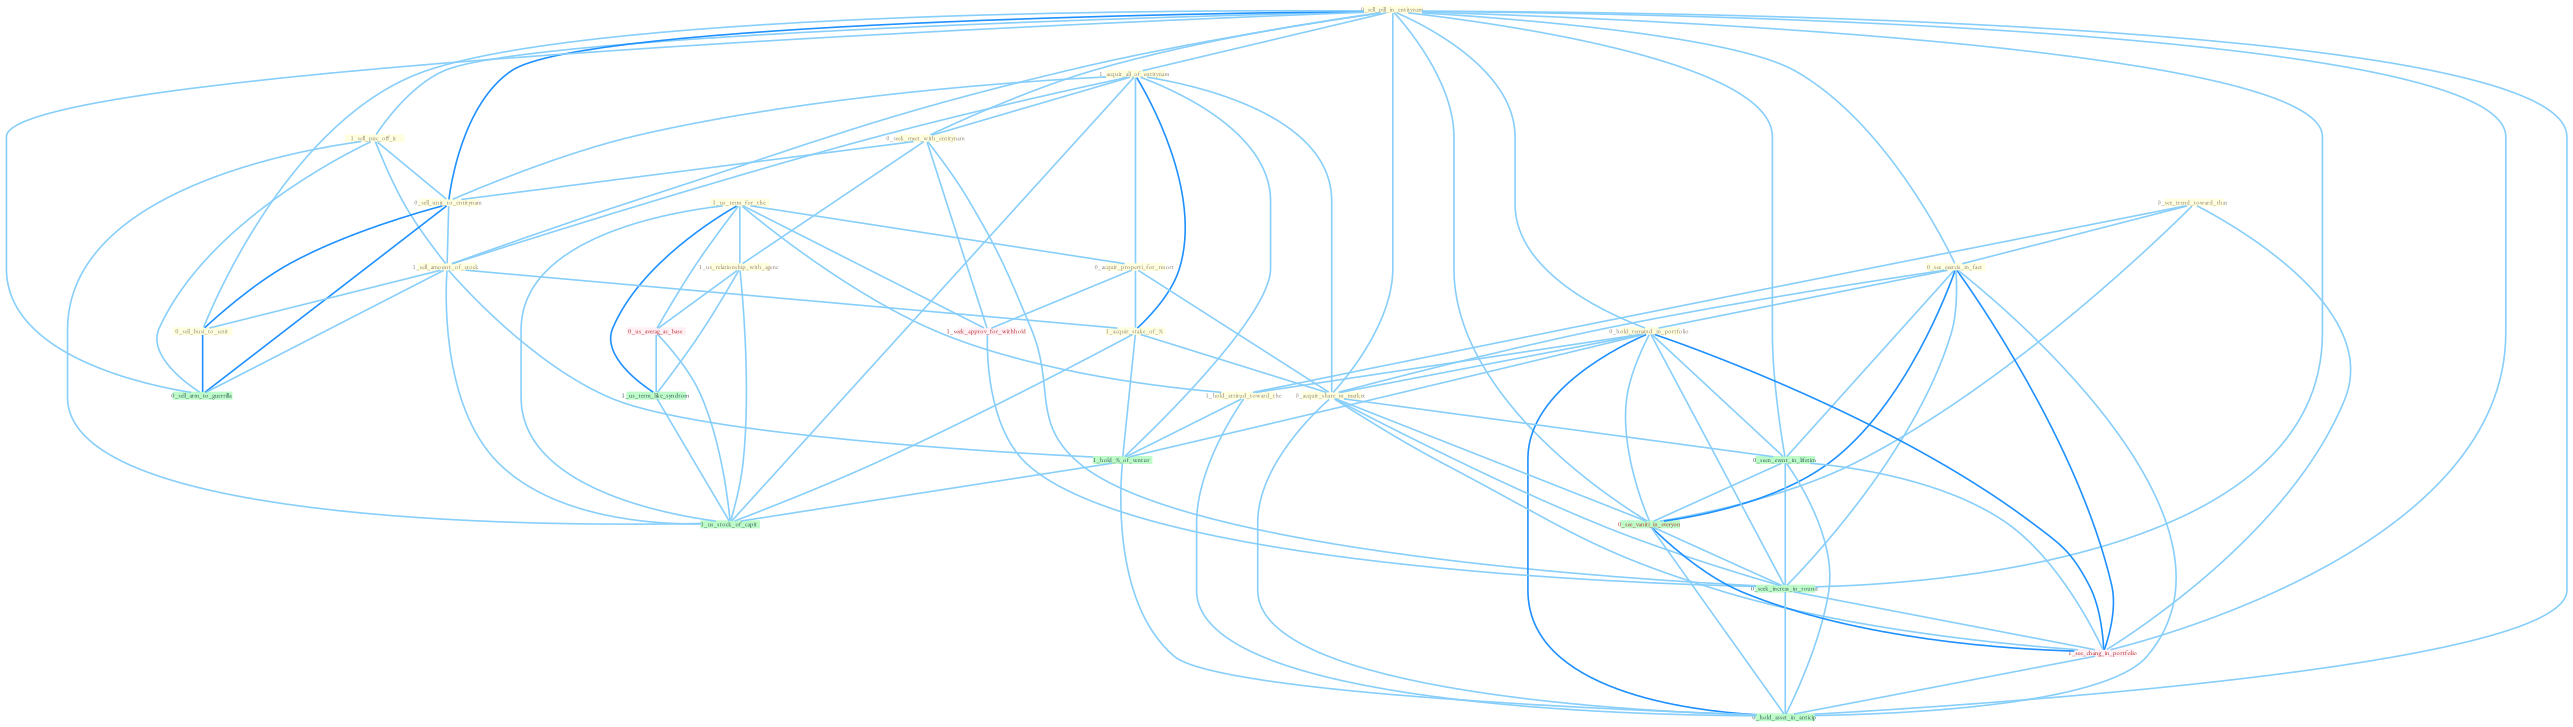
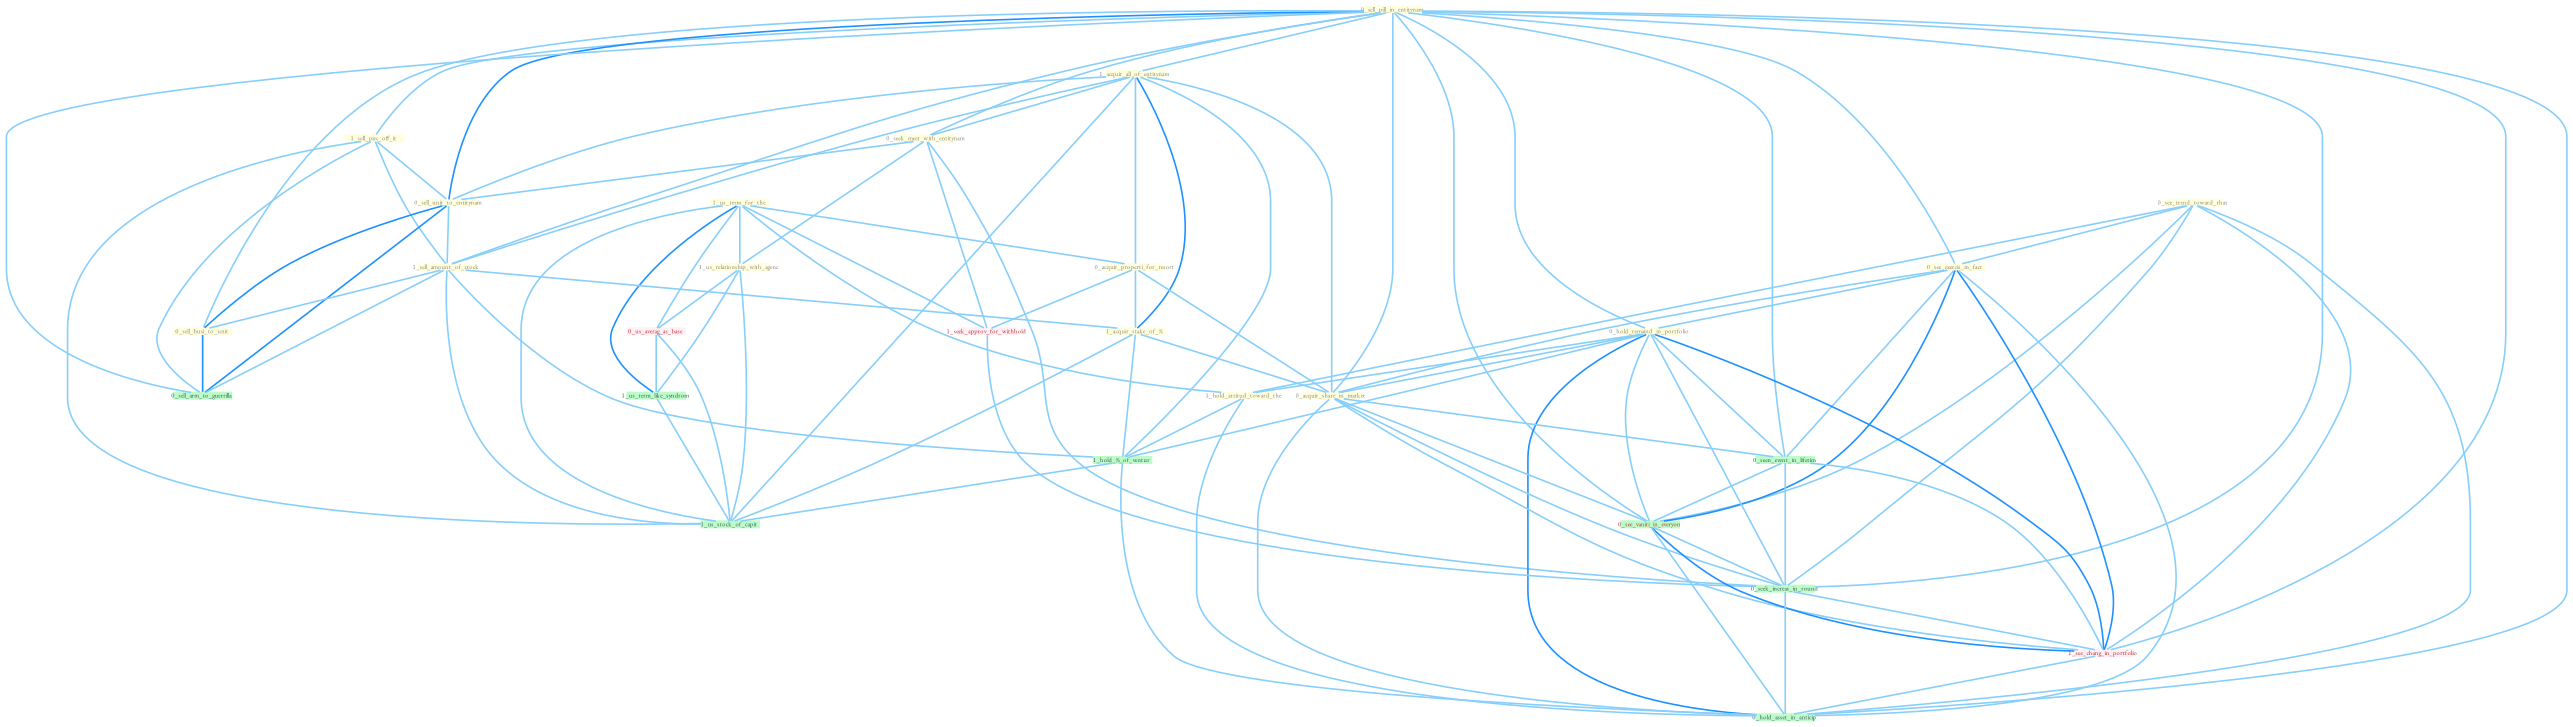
edge "0_see_exercis_in_fact" -- "0_seek_increas_in_round": now "0_see_trend_toward_that" -- "0_seek_increas_in_round"
edge "0_seen_event_in_lifetim" -- "0_hold_asset_in_anticip": now "0_see_trend_toward_that" -- "0_hold_asset_in_anticip"
